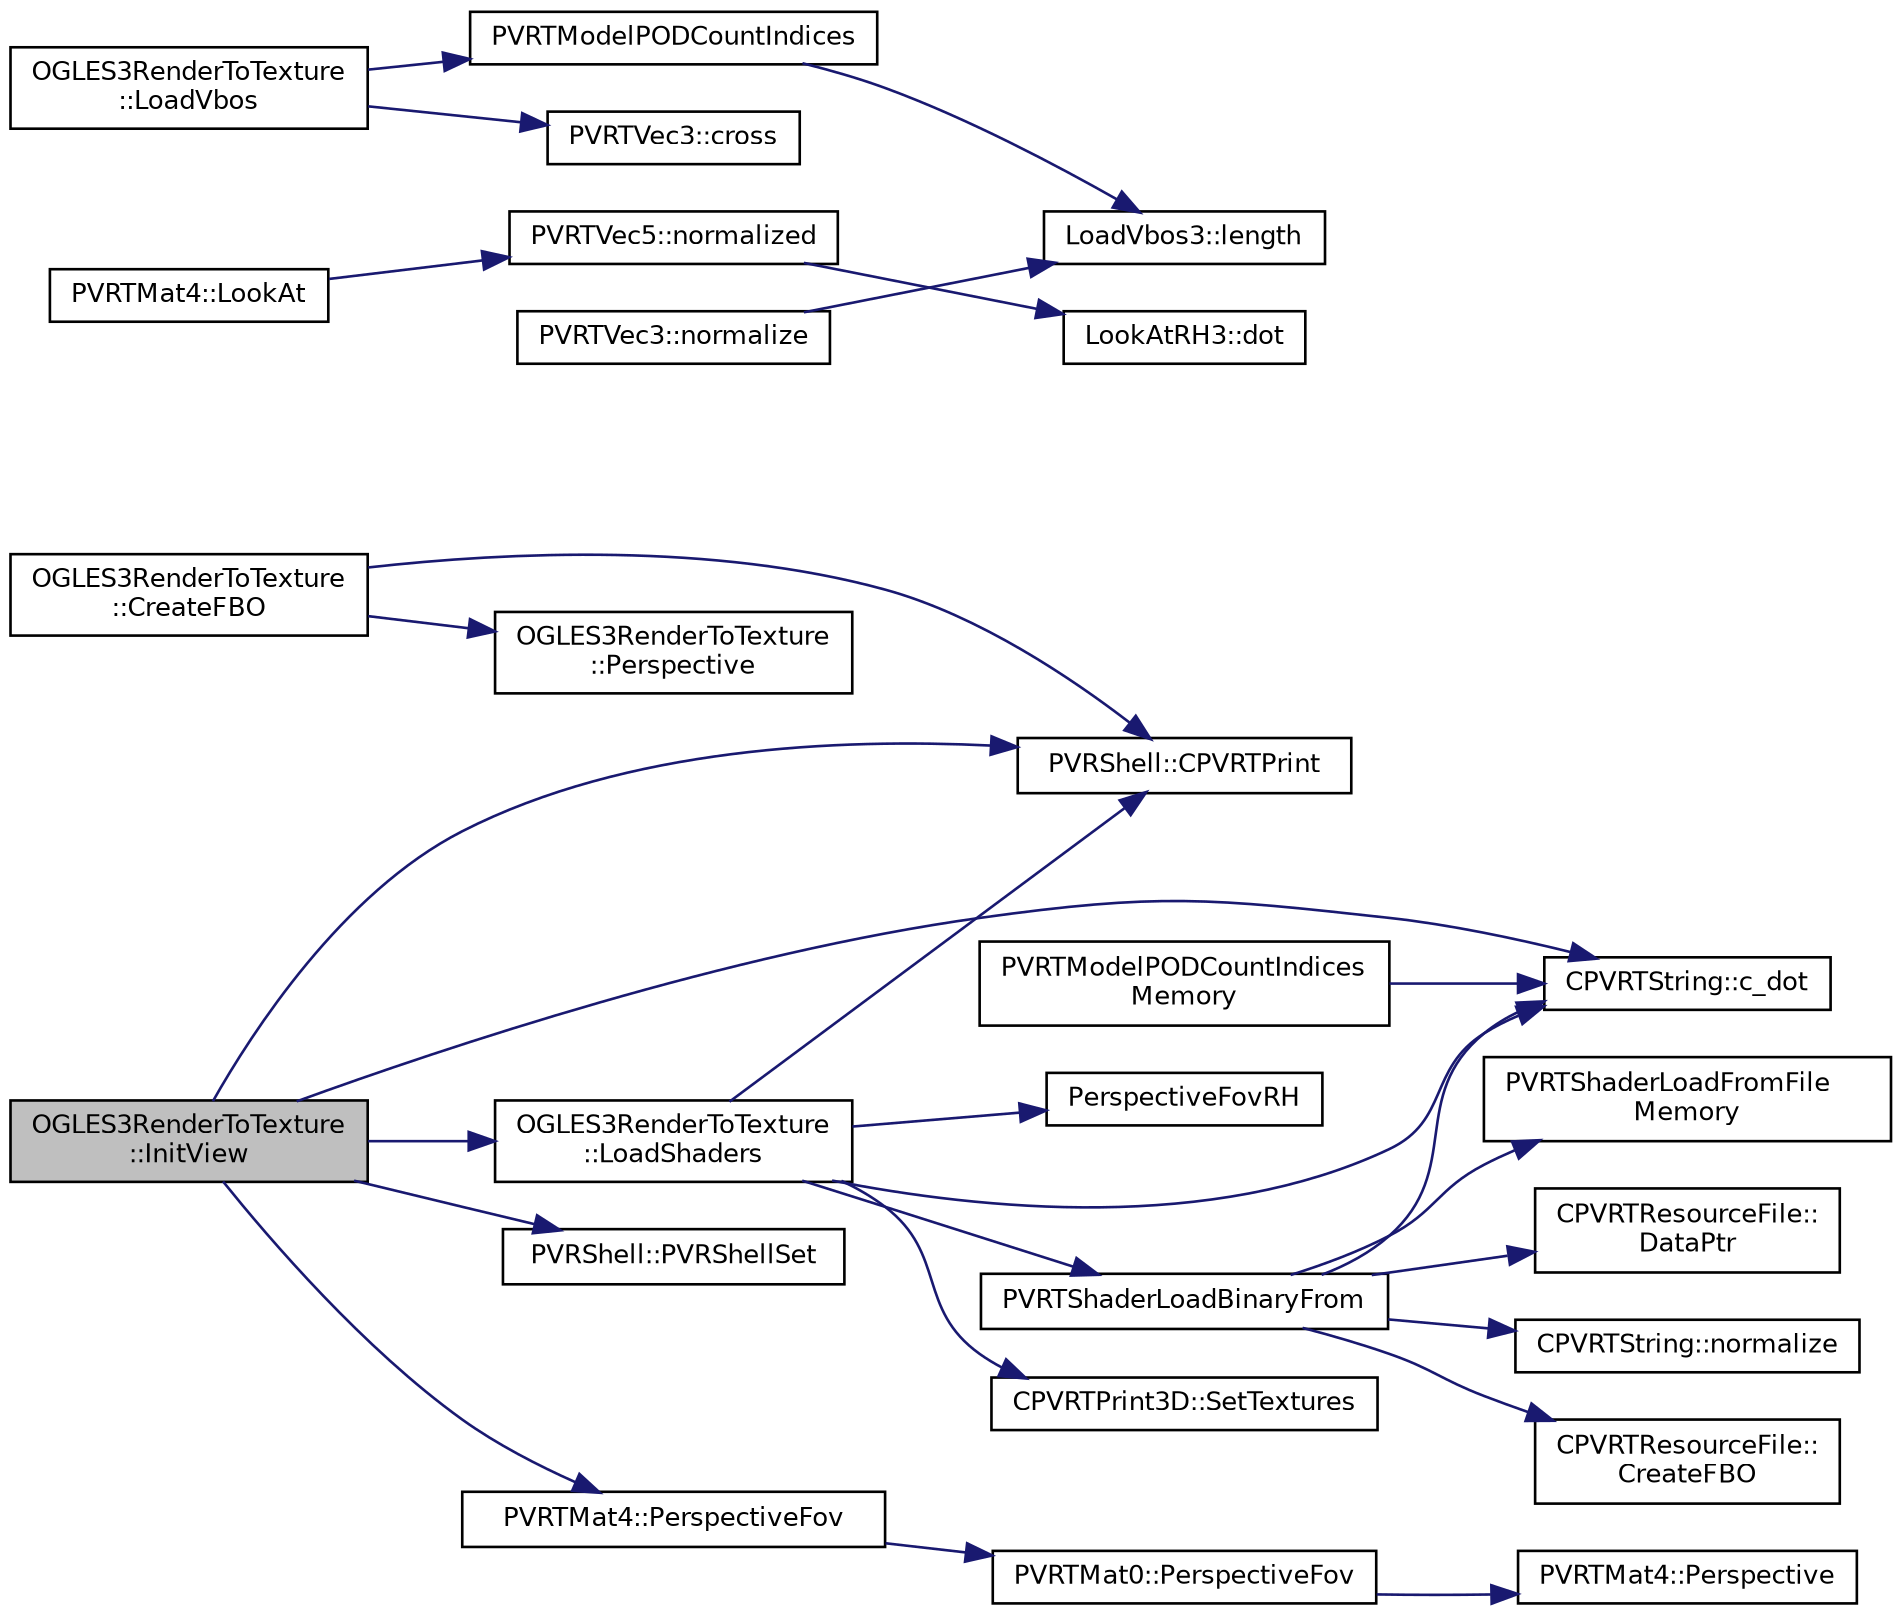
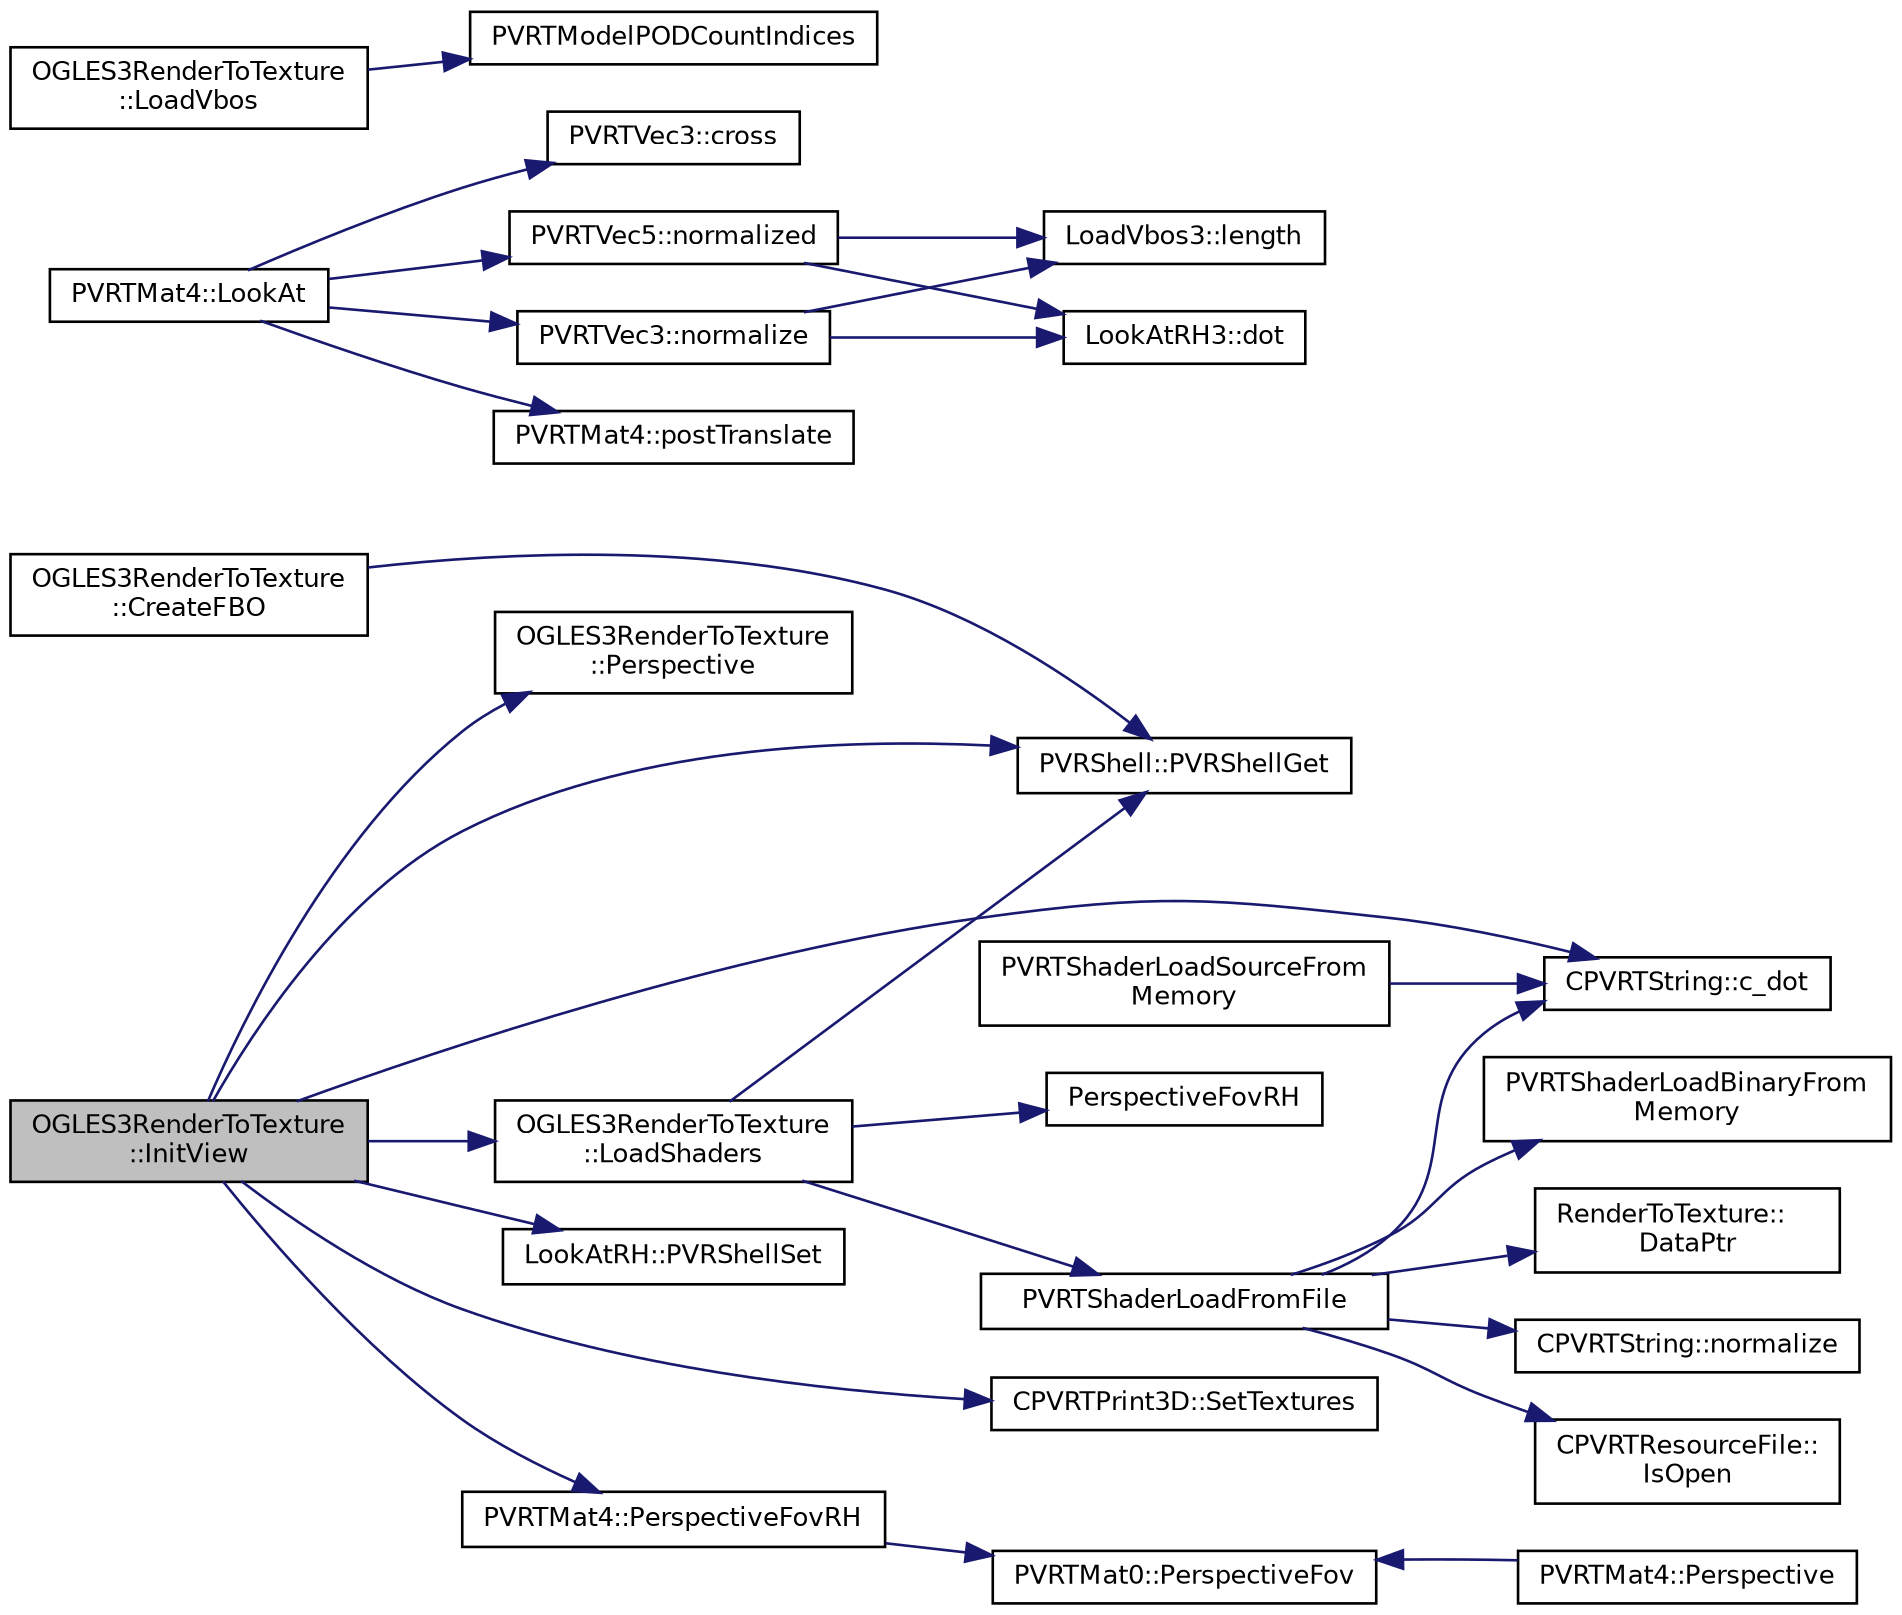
edge "OGLES3RenderToTexture ::LoadVbos" -> "PVRTVec3::cross": now "PVRTMat4::LookAt" -> "PVRTVec3::cross"
edge "PVRTModelPODCountIndices" -> "LoadVbos3::length": now "PVRTVec5::normalized" -> "LoadVbos3::length"
edge "PVRTMat4::LookAt" -> "PVRTVec3::normalize": added
edge "PVRTVec3::normalize" -> "LookAtRH3::dot": added
node "PVRTMat4::postTranslate": added
edge "OGLES3RenderToTexture ::CreateFBO" -> "OGLES3RenderToTexture ::Perspective": now "OGLES3RenderToTexture ::InitView" -> "OGLES3RenderToTexture ::Perspective"
node "PVRShell::CPVRTPrint": label "PVRShell::CPVRTPrint" -> "PVRShell::PVRShellGet"
node "PVRTModelPODCountIndices Memory": label "PVRTModelPODCountIndices Memory" -> "PVRTShaderLoadSourceFrom Memory"
node "PVRTShaderLoadFromFile Memory": label "PVRTShaderLoadFromFile Memory" -> "PVRTShaderLoadBinaryFrom Memory"
edge "OGLES3RenderToTexture ::LoadShaders" -> "CPVRTString::c_dot": removed
node "CPVRTResourceFile:: DataPtr": label "CPVRTResourceFile:: DataPtr" -> "RenderToTexture:: DataPtr"
node "PVRShell::PVRShellSet": label "PVRShell::PVRShellSet" -> "LookAtRH::PVRShellSet"
edge "OGLES3RenderToTexture ::LoadShaders" -> "CPVRTPrint3D::SetTextures": now "OGLES3RenderToTexture ::InitView" -> "CPVRTPrint3D::SetTextures"
node "PVRTShaderLoadBinaryFrom": label "PVRTShaderLoadBinaryFrom" -> "PVRTShaderLoadFromFile"
node "CPVRTResourceFile:: CreateFBO": label "CPVRTResourceFile:: CreateFBO" -> "CPVRTResourceFile:: IsOpen"
node "PVRTMat4::PerspectiveFov": label "PVRTMat4::PerspectiveFov" -> "PVRTMat4::PerspectiveFovRH"
edge "PVRTMat0::PerspectiveFov" -> "PVRTMat4::Perspective": reversed
